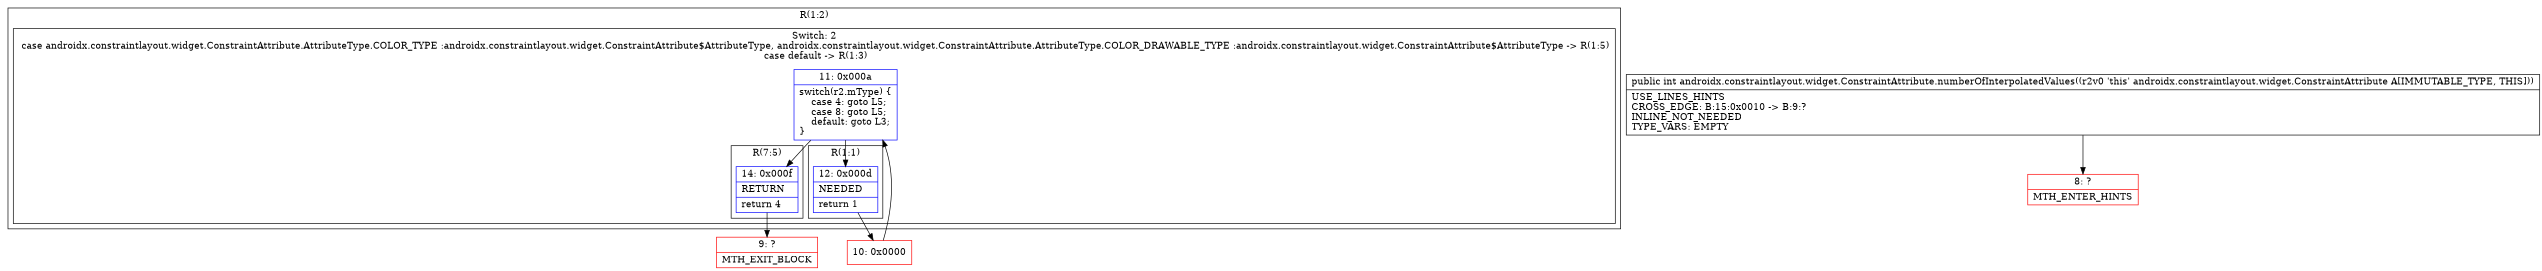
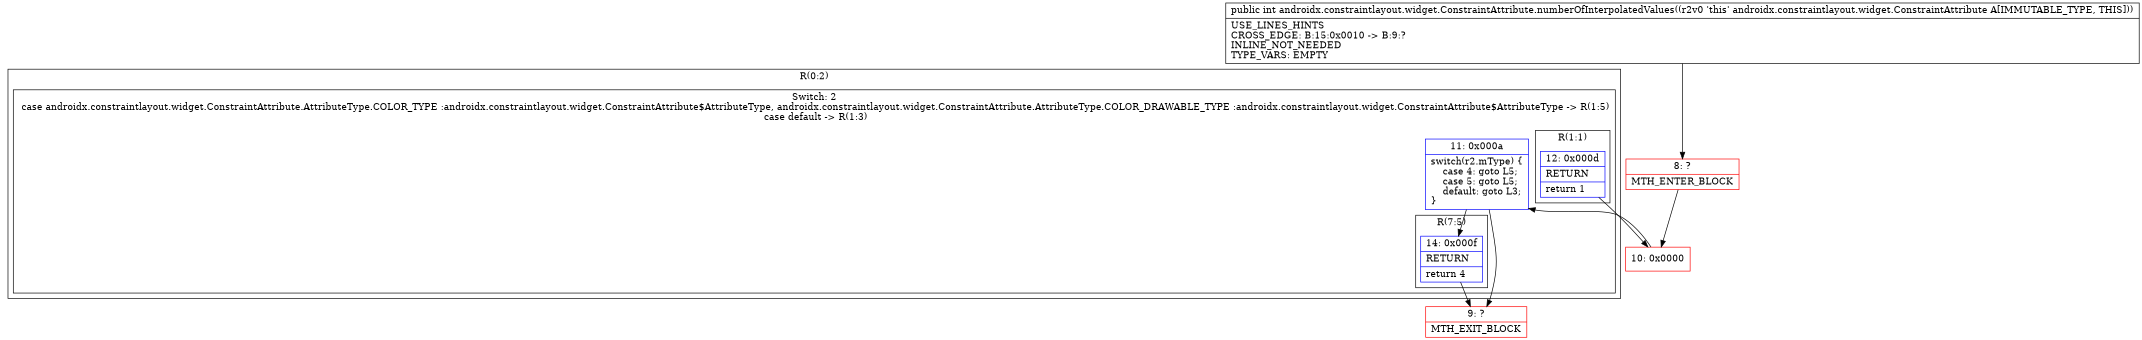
cluster "R(1:2)": label "R(1:2)" -> "R(0:2)"
node "11: 0x000a": text "case 8: goto L5;" -> "case 5: goto L5;"
edge "11: 0x000a" -> "12: 0x000d": now "11: 0x000a" -> "9: ?"
node "12: 0x000d": text "NEEDED" -> "RETURN"
node "8: ?": text "MTH_ENTER_HINTS" -> "MTH_ENTER_BLOCK"
edge "8: ?" -> "10: 0x0000": added
